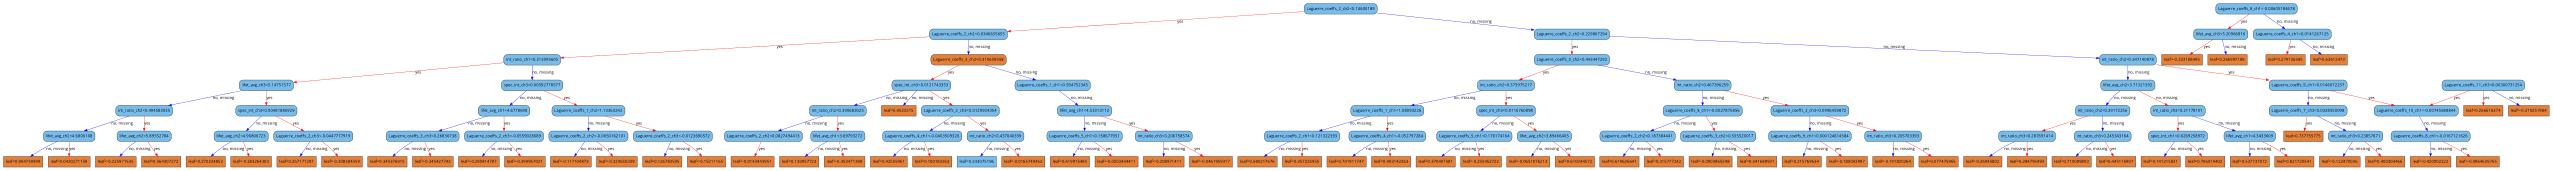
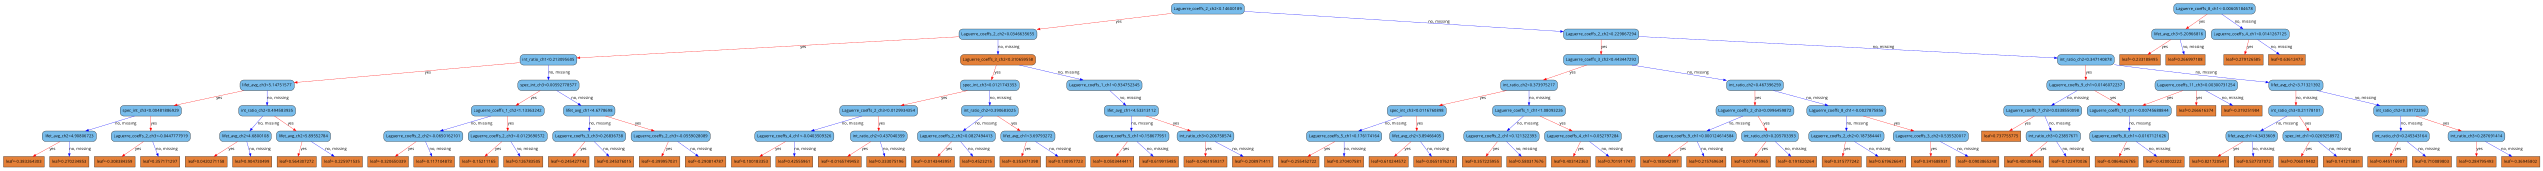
edge "spec_int_ch3<0.0121743353" -> "leaf=0.4523215": now "Laguerre_coeffs_2_ch2<0.0827494413" -> "leaf=0.4523215"
node "leaf=0.333075196": fillcolor #78bceb -> #e48038
